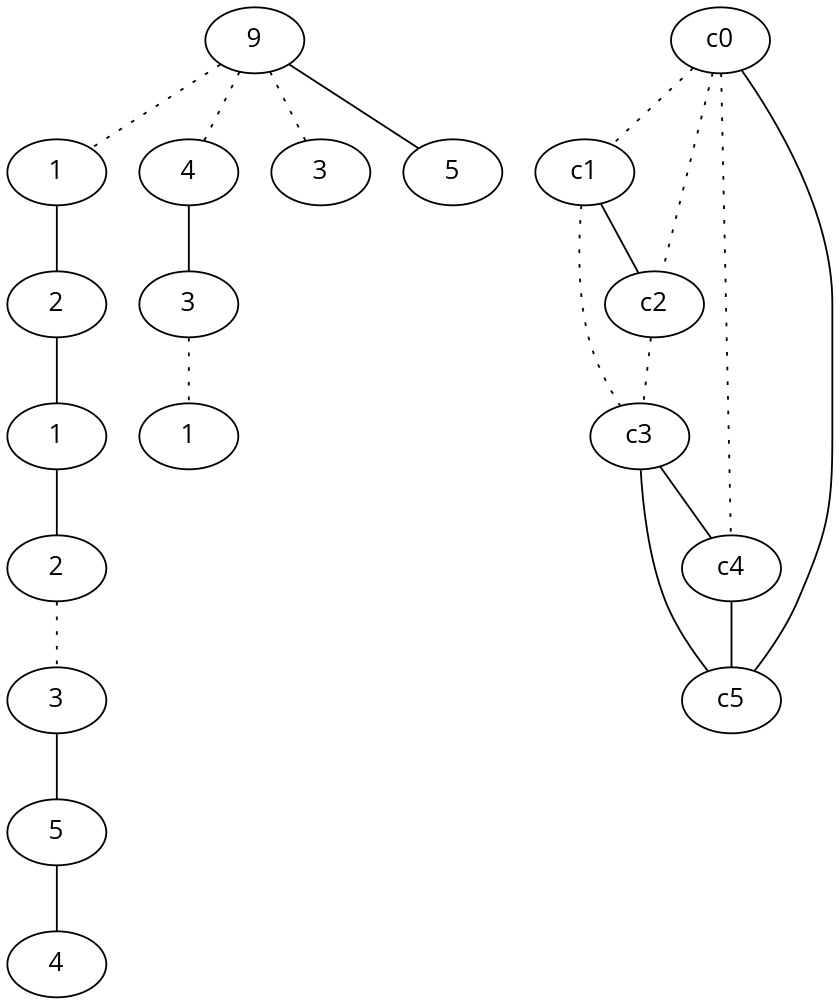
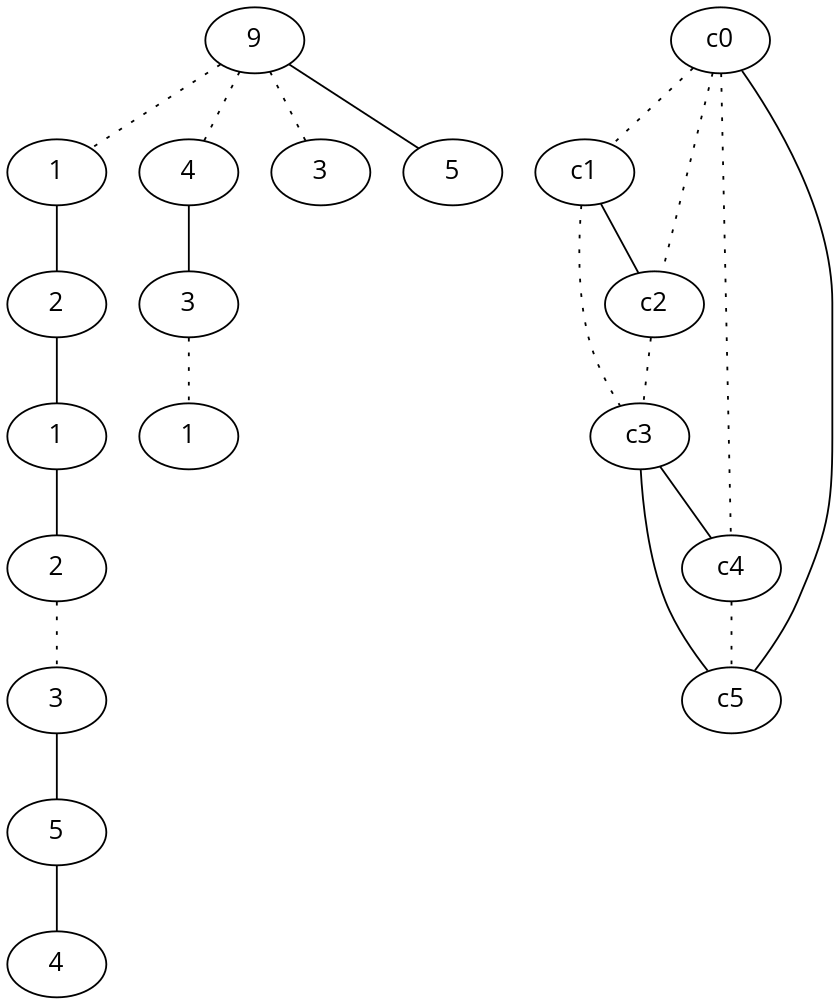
edge "c4" -- "c5": style solid -> dotted
